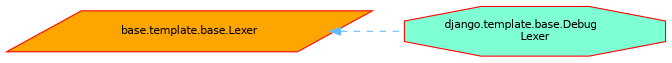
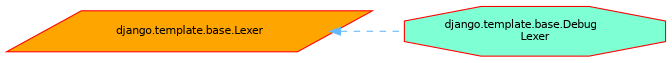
node "base.template.base.Lexer": label "base.template.base.Lexer" -> "django.template.base.Lexer"
